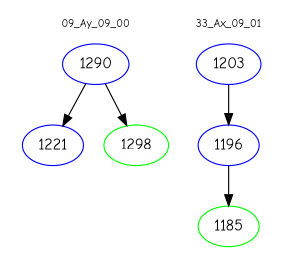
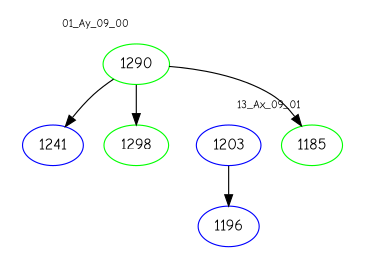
cluster "09_Ay_09_00": label "09_Ay_09_00" -> "01_Ay_09_00"
cluster "33_Ax_09_01": label "33_Ax_09_01" -> "13_Ax_09_01"
node "1290": color blue -> green
node "1221": label "1221" -> "1241"
edge "1196" -> "1185": now "1290" -> "1185"
